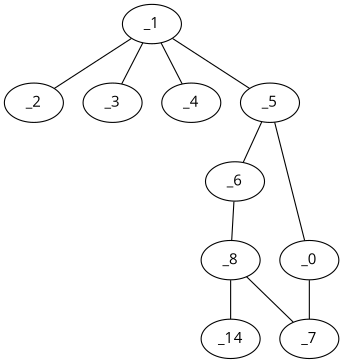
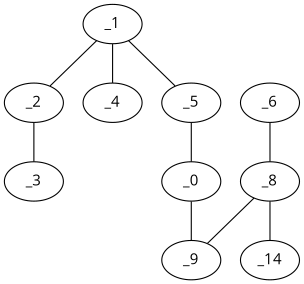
edge "_1" -- "_3": now "_2" -- "_3"
edge "_5" -- "_6": removed
node "_7": label "_7" -> "_9"
